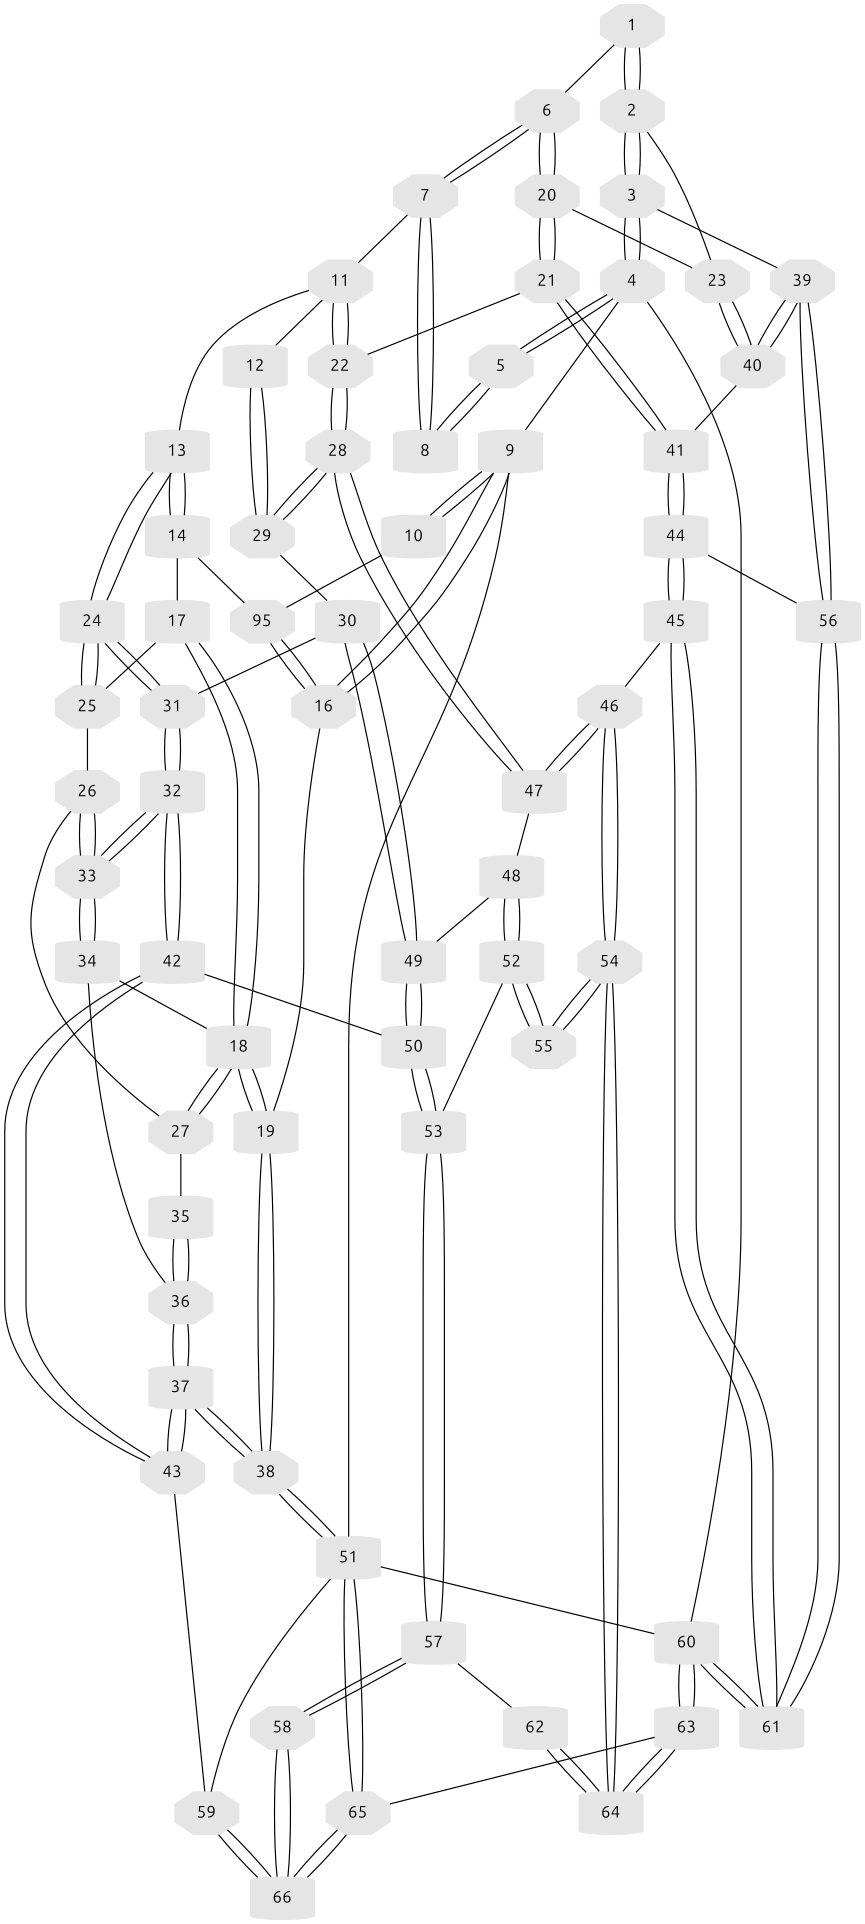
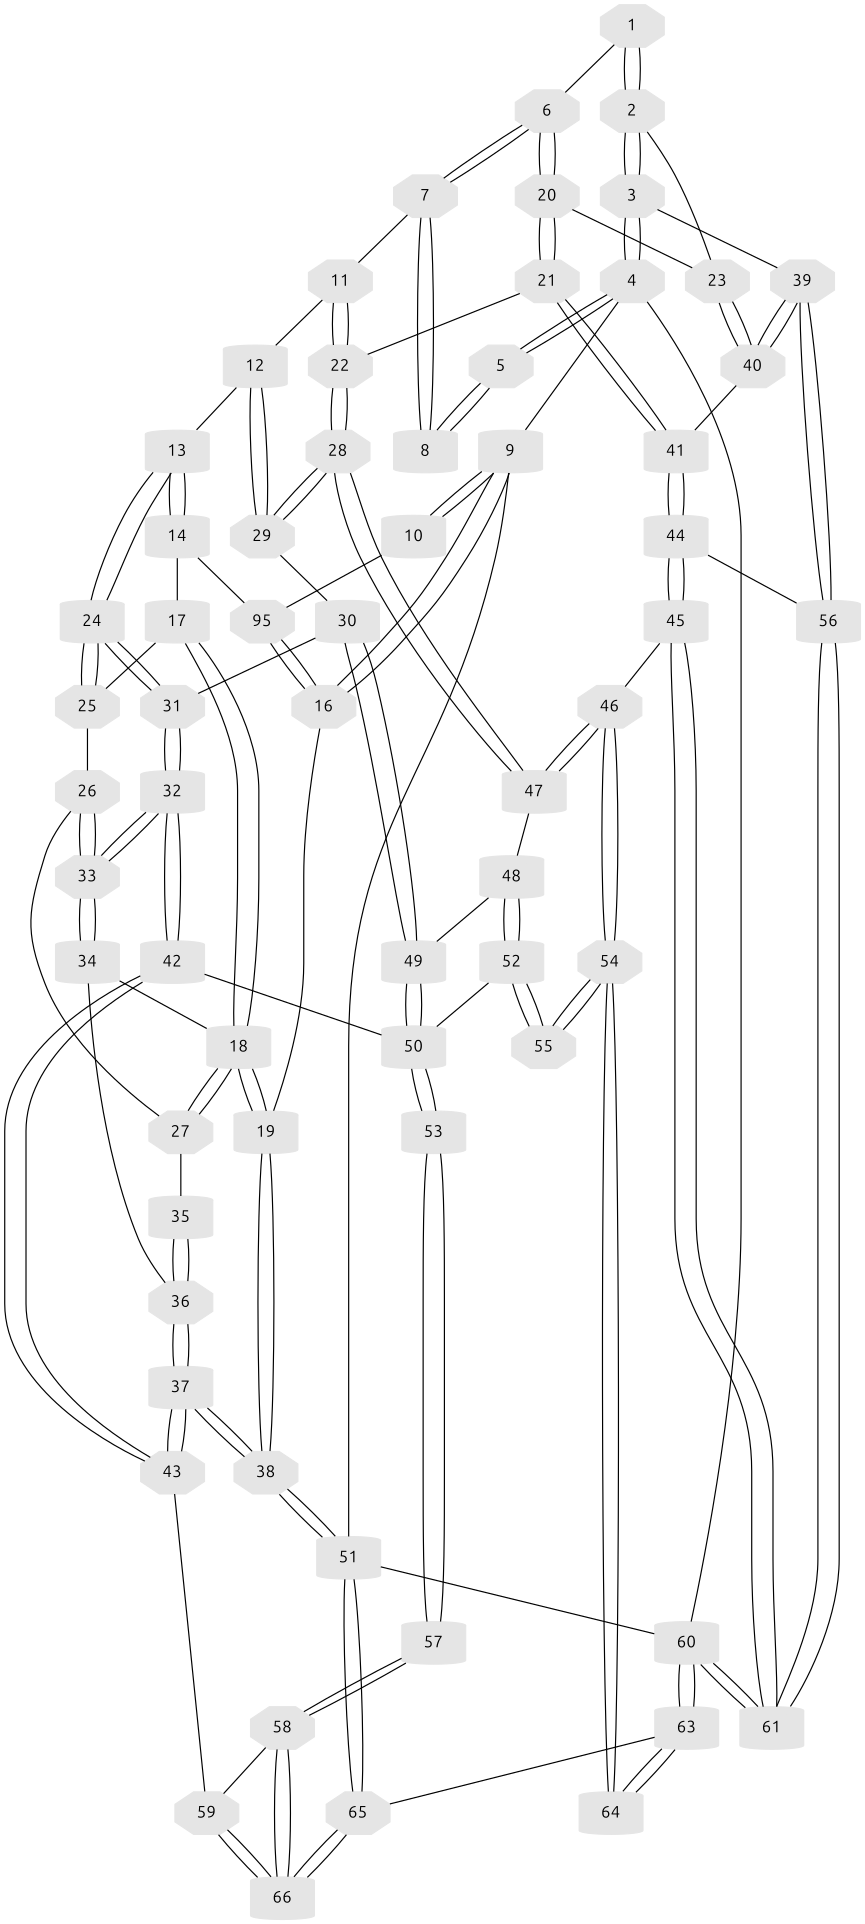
edge "11" -- "13": now "12" -- "13"
edge "52" -- "53": now "52" -- "50"
edge "51" -- "59": now "58" -- "59"
node "62": removed
